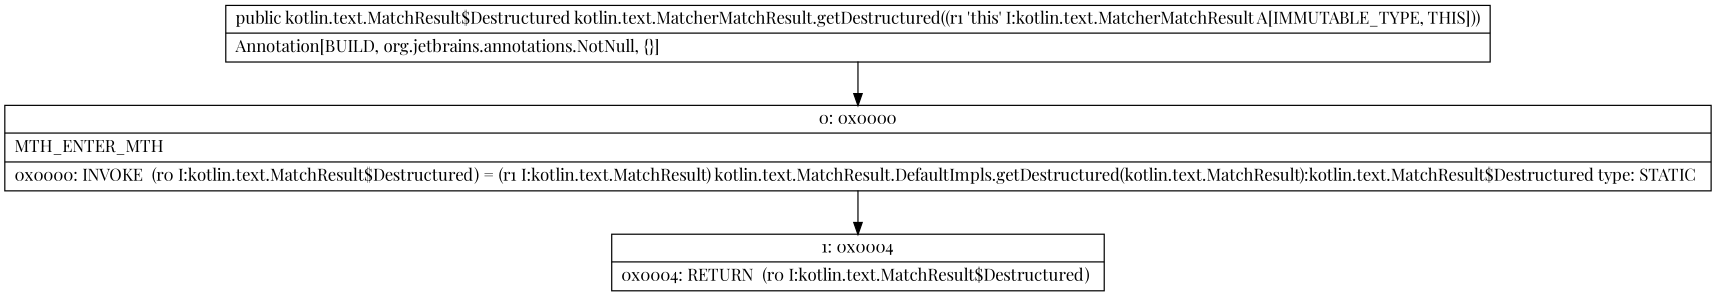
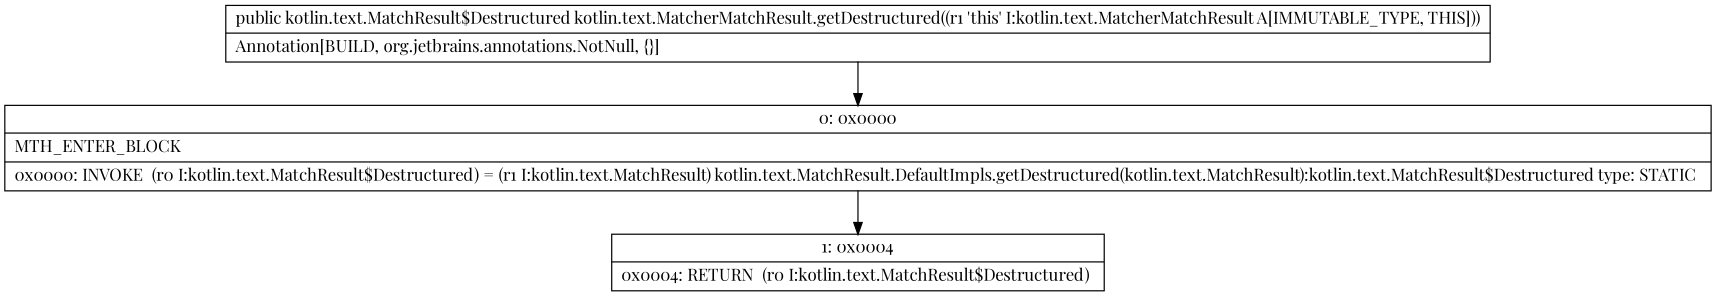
node "0: 0x0000": text "MTH_ENTER_MTH" -> "MTH_ENTER_BLOCK"
